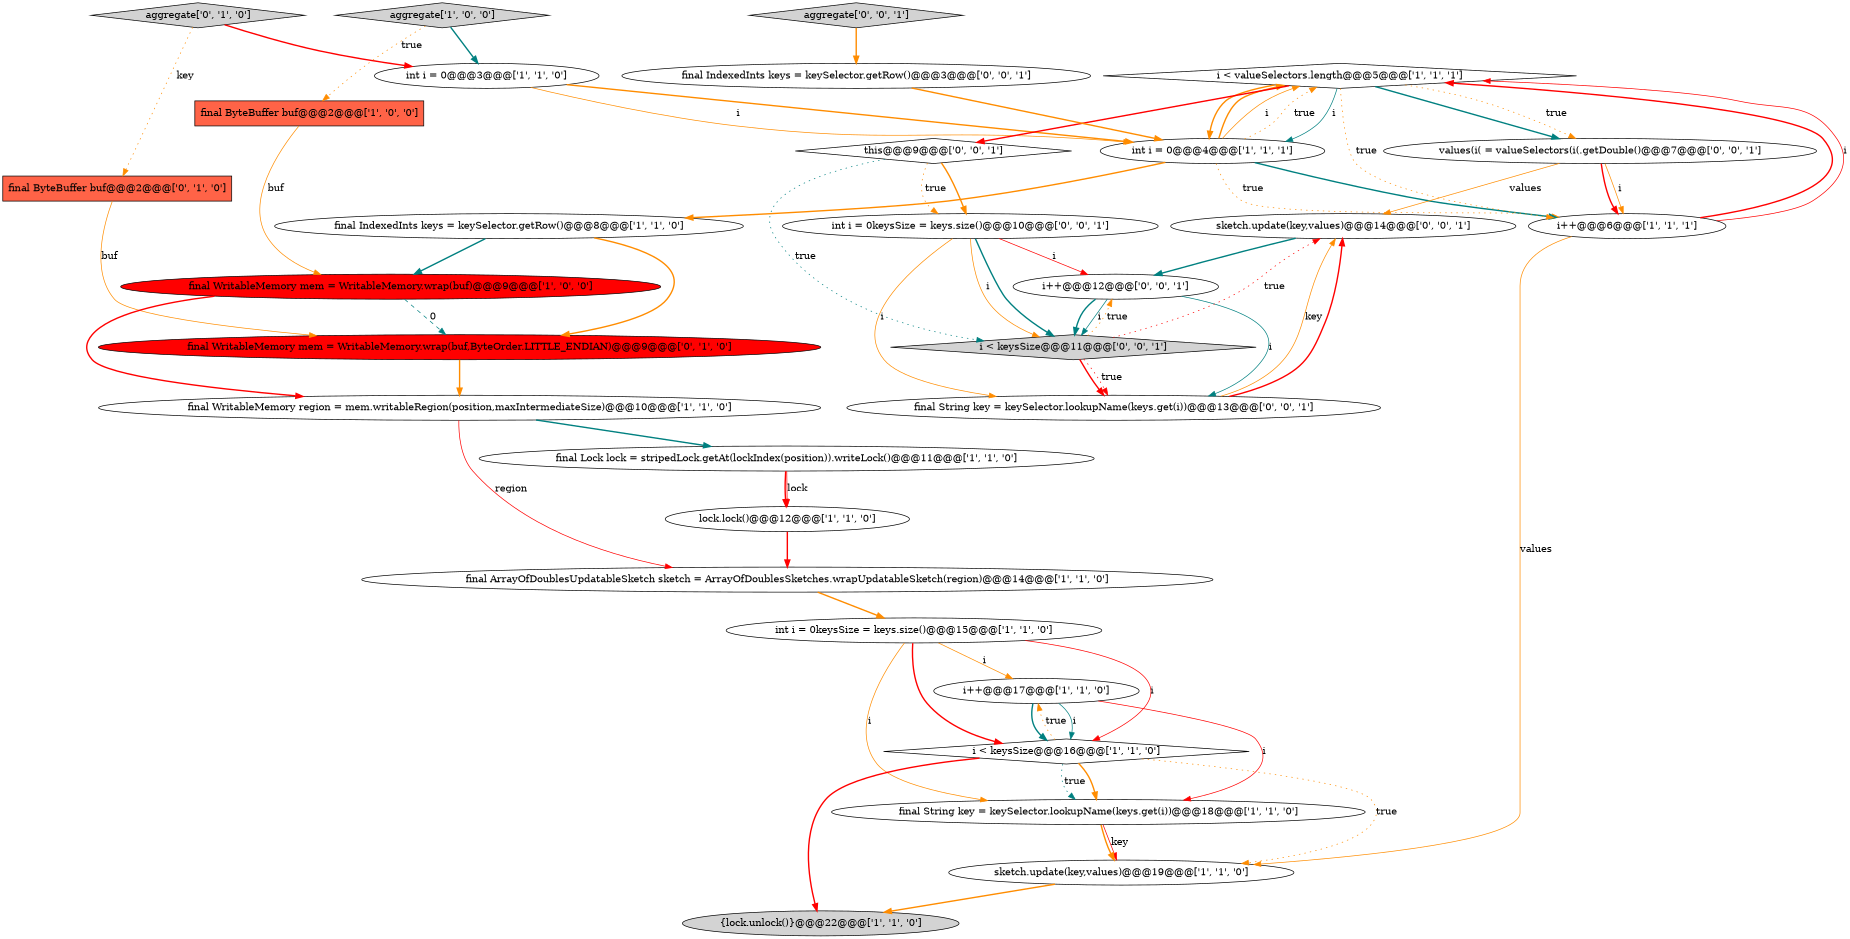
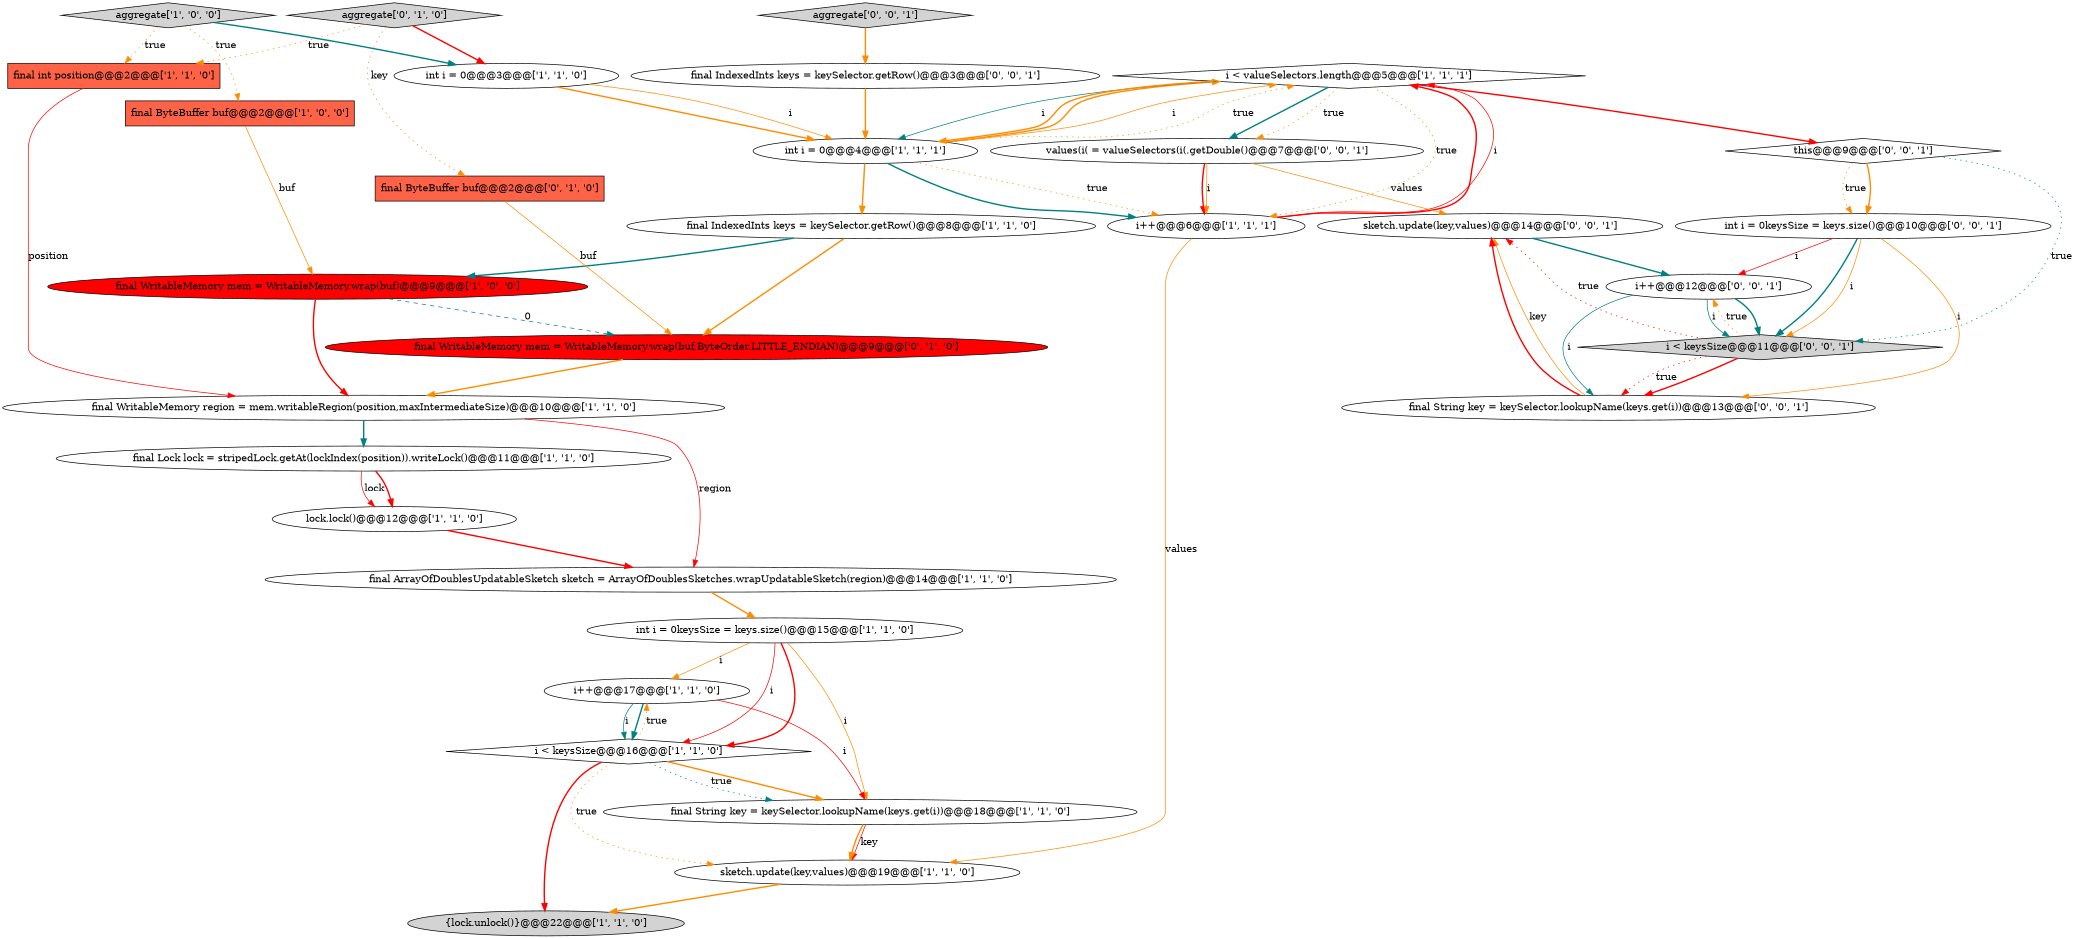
node "final int position@@@2@@@['1', '1', '0']": added
